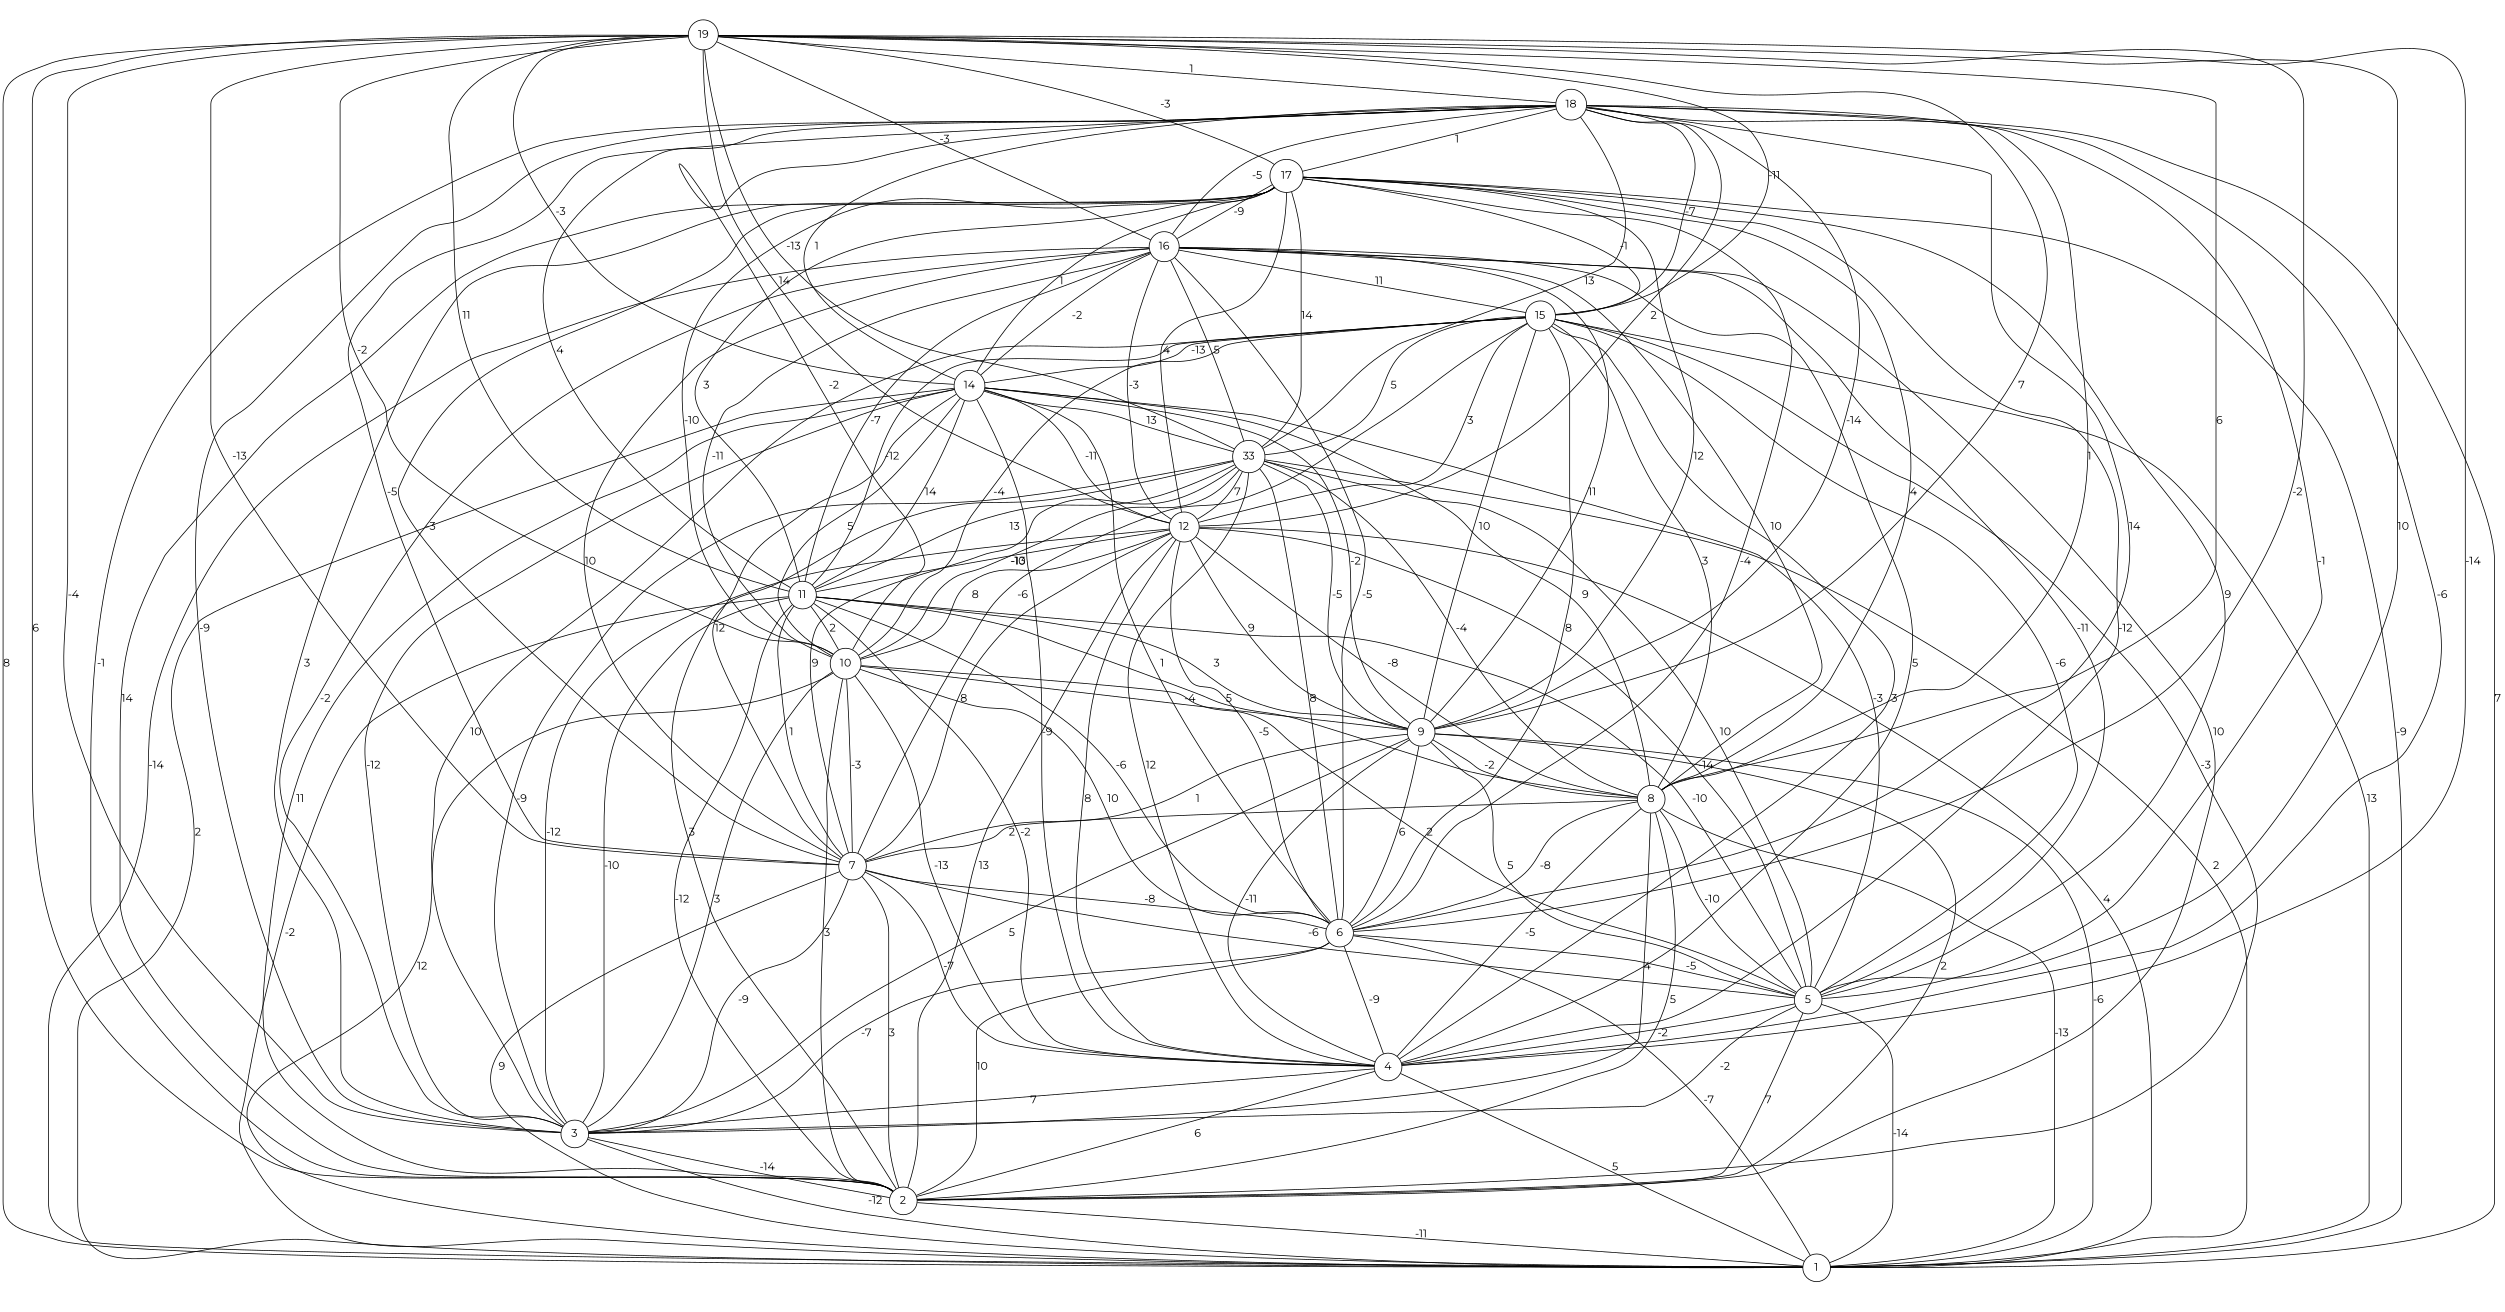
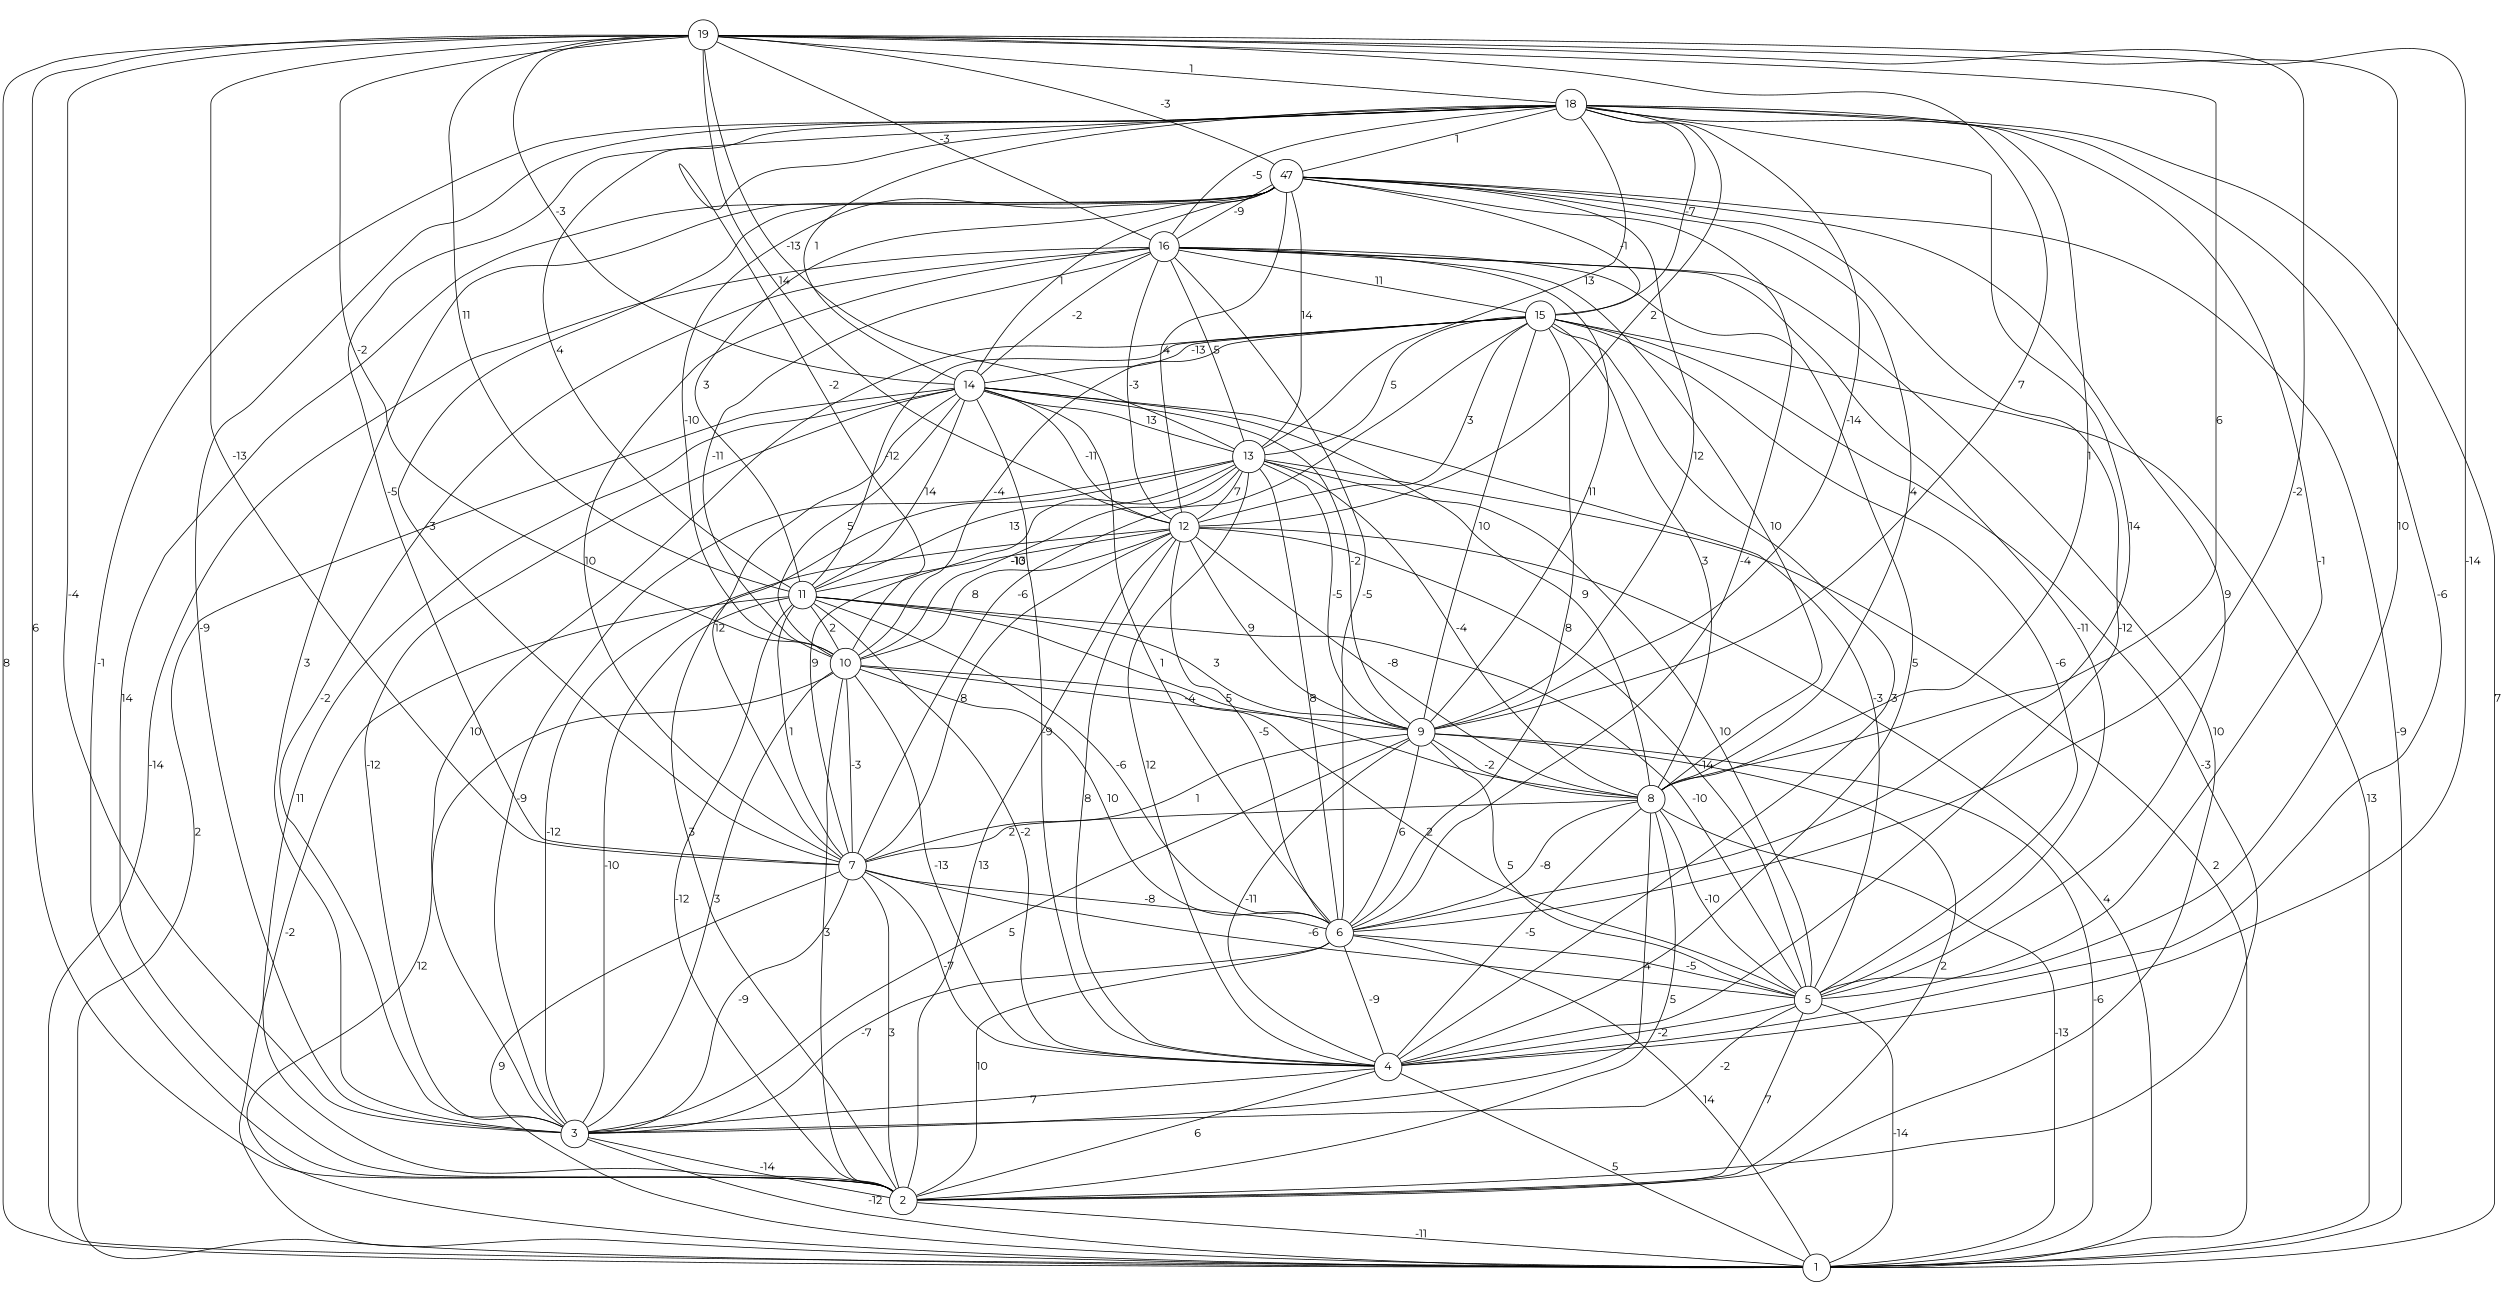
edge "19" -- "15": removed, label "-11"
node "17": label "17" -> "47"
edge "16" -- "11": removed, label "-7"
node "33": label "33" -> "13"
edge "6" -- "1": label "-7" -> "14"
